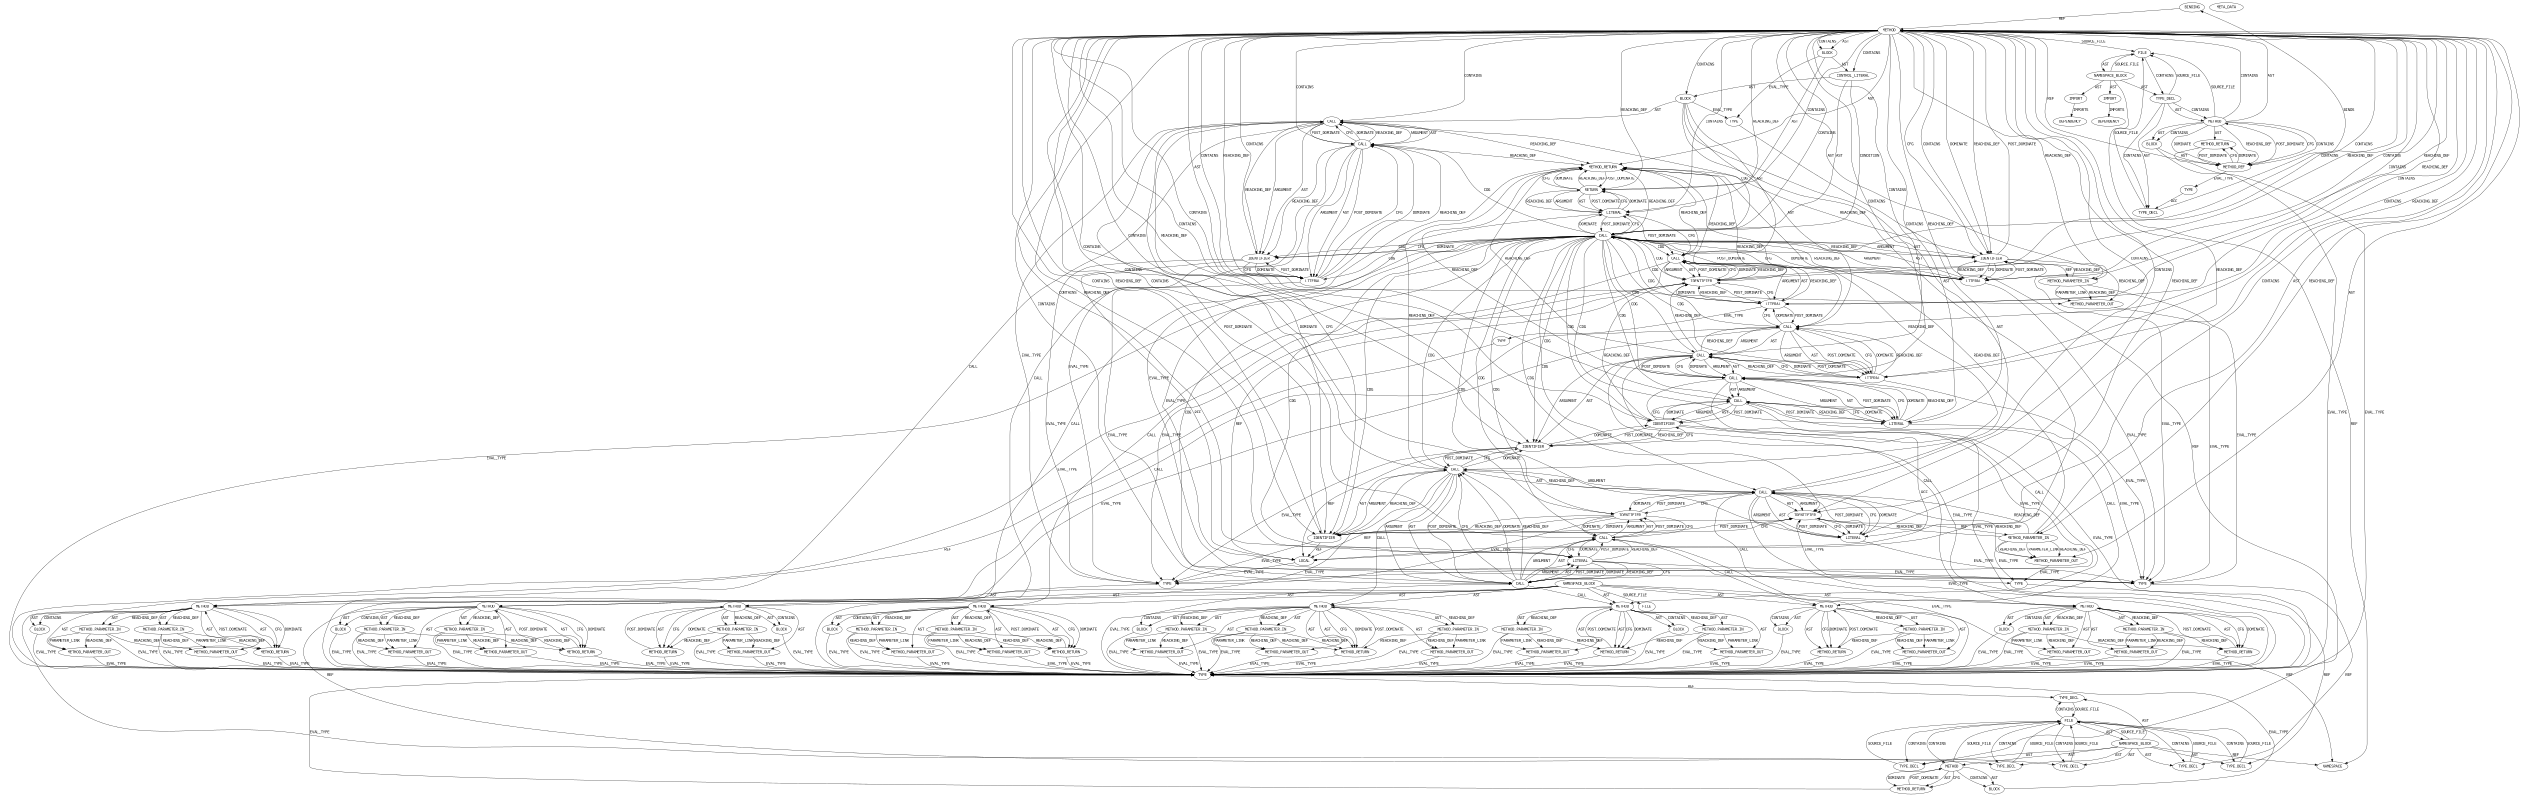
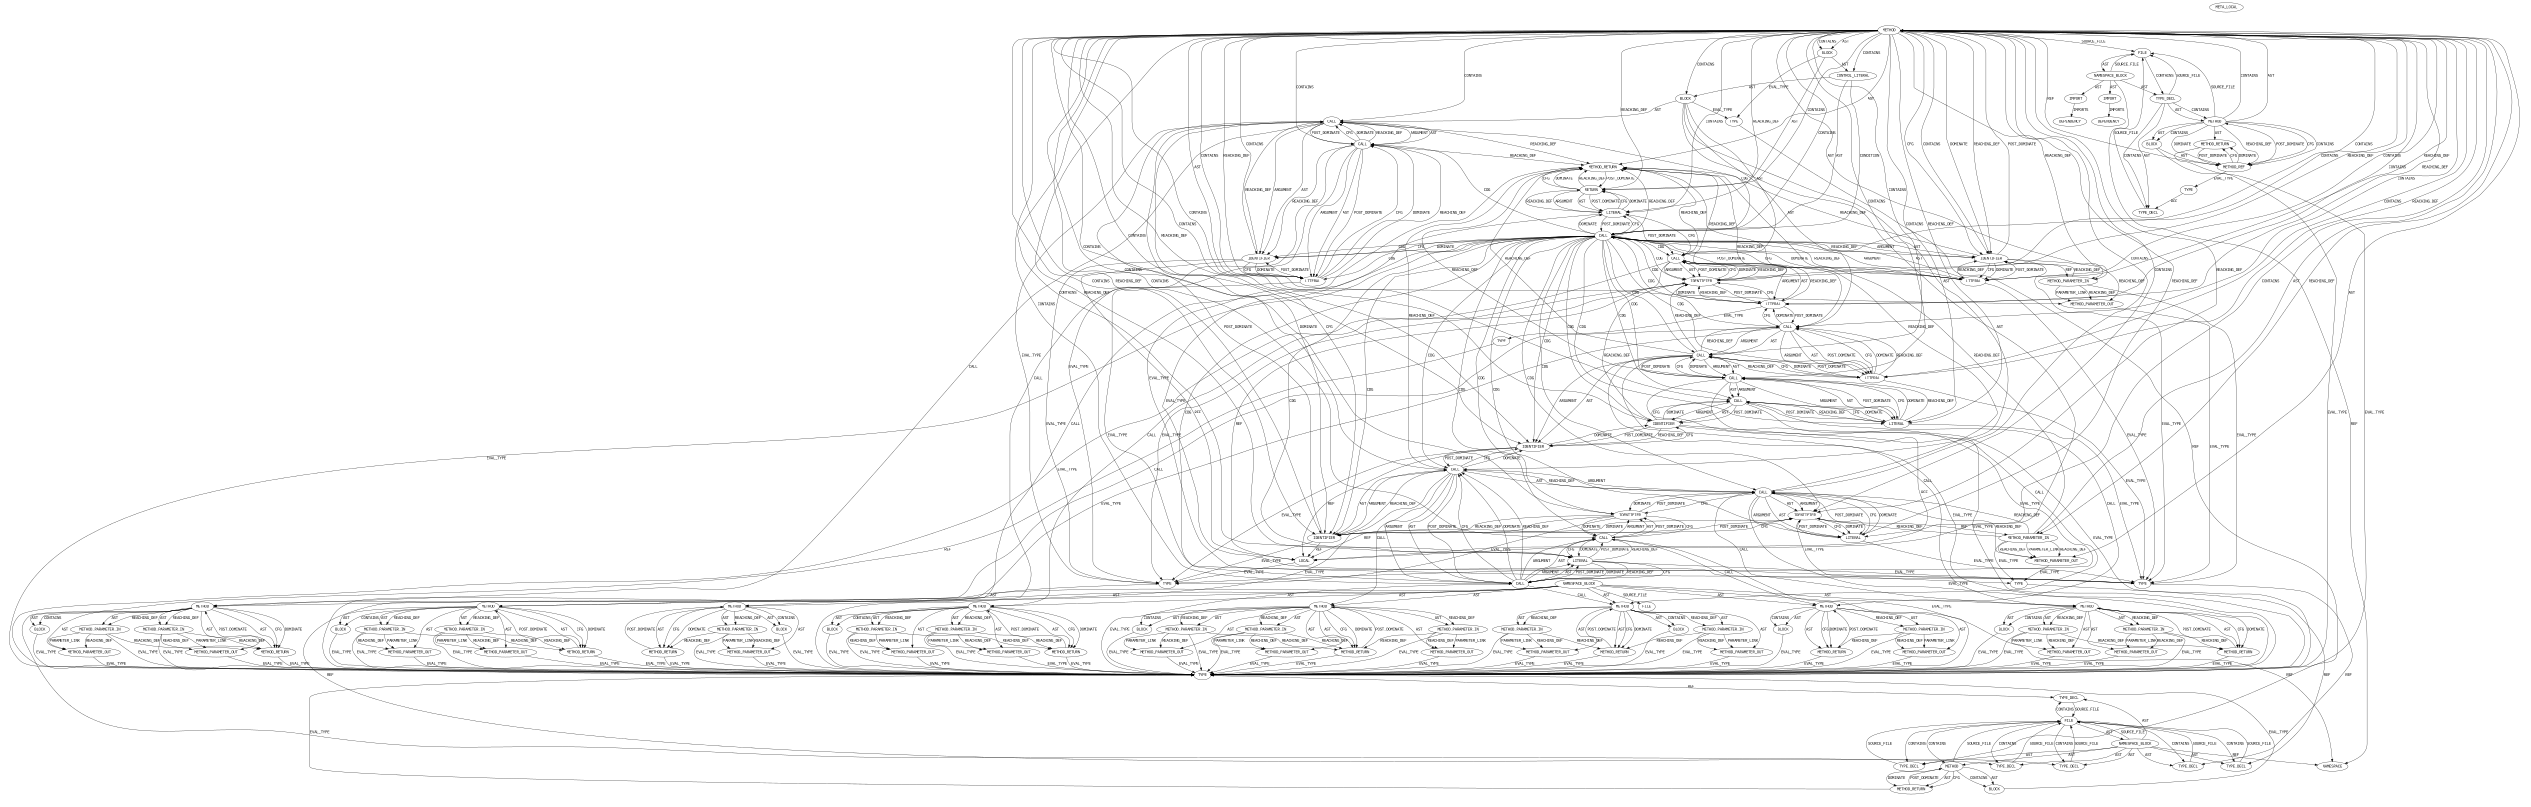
node "BINDING": removed
node "META_DATA": label "META_DATA" -> "META_LOCAL"
